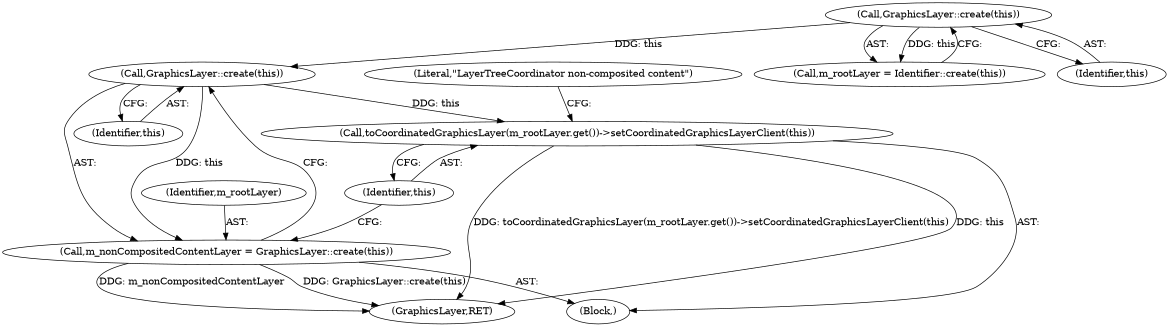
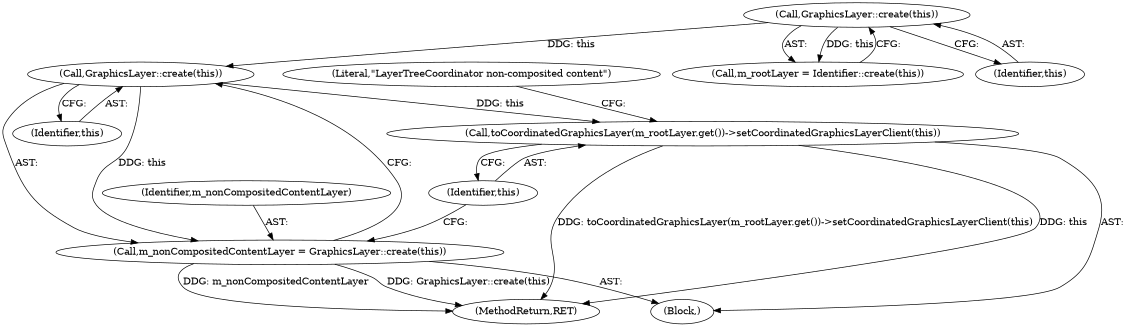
node "(Identifier,m_rootLayer)": label "(Identifier,m_rootLayer)" -> "(Identifier,m_nonCompositedContentLayer)"
node "(GraphicsLayer,RET)": label "(GraphicsLayer,RET)" -> "(MethodReturn,RET)"
